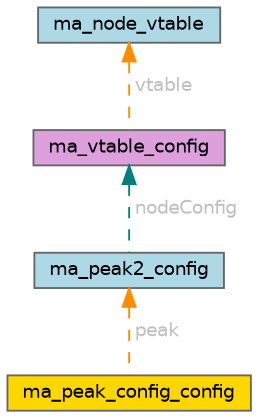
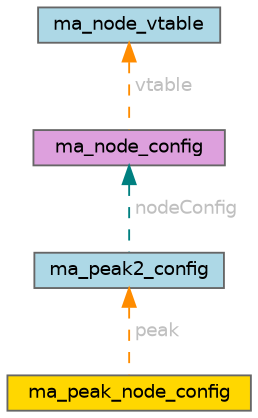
node "ma_vtable_config": label "ma_vtable_config" -> "ma_node_config"
node "ma_peak_config_config": label "ma_peak_config_config" -> "ma_peak_node_config"
